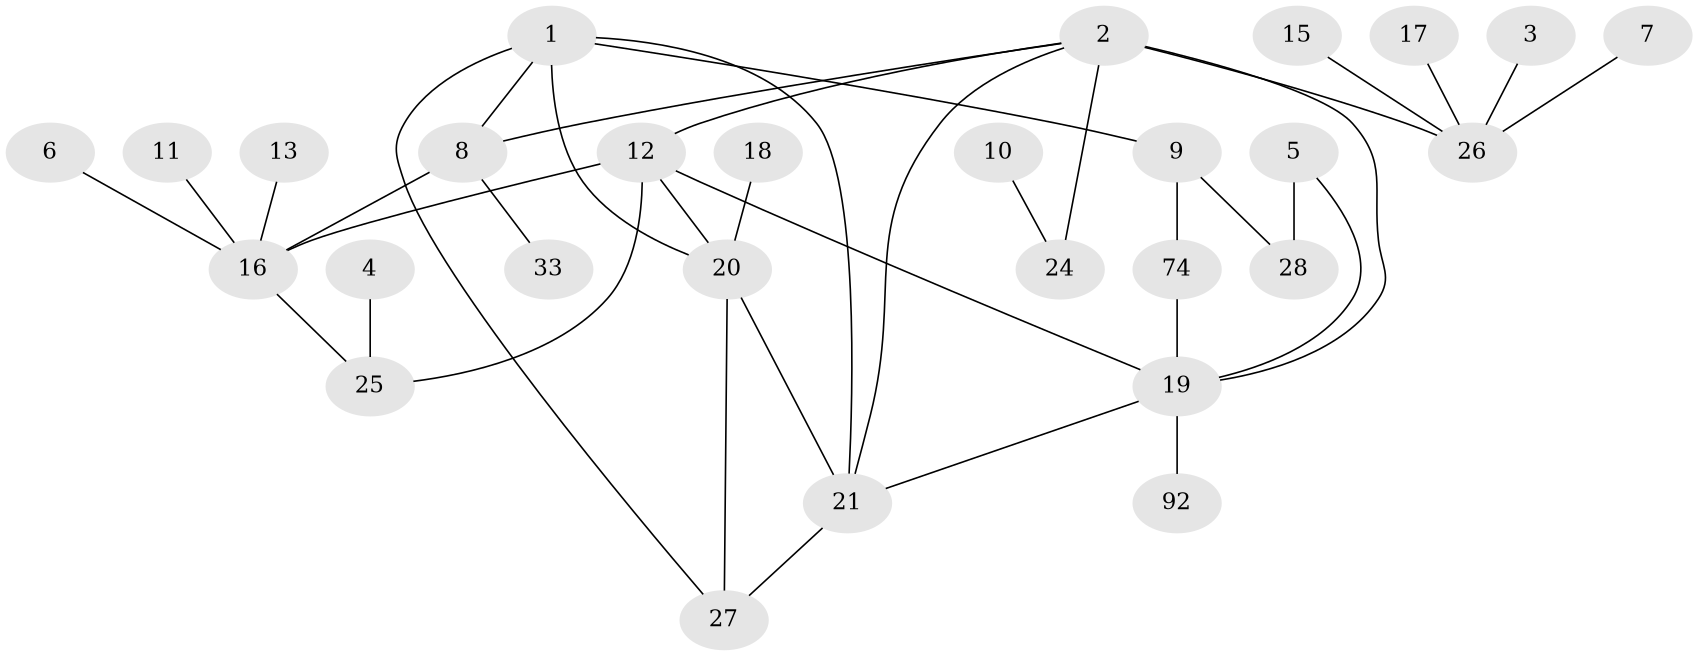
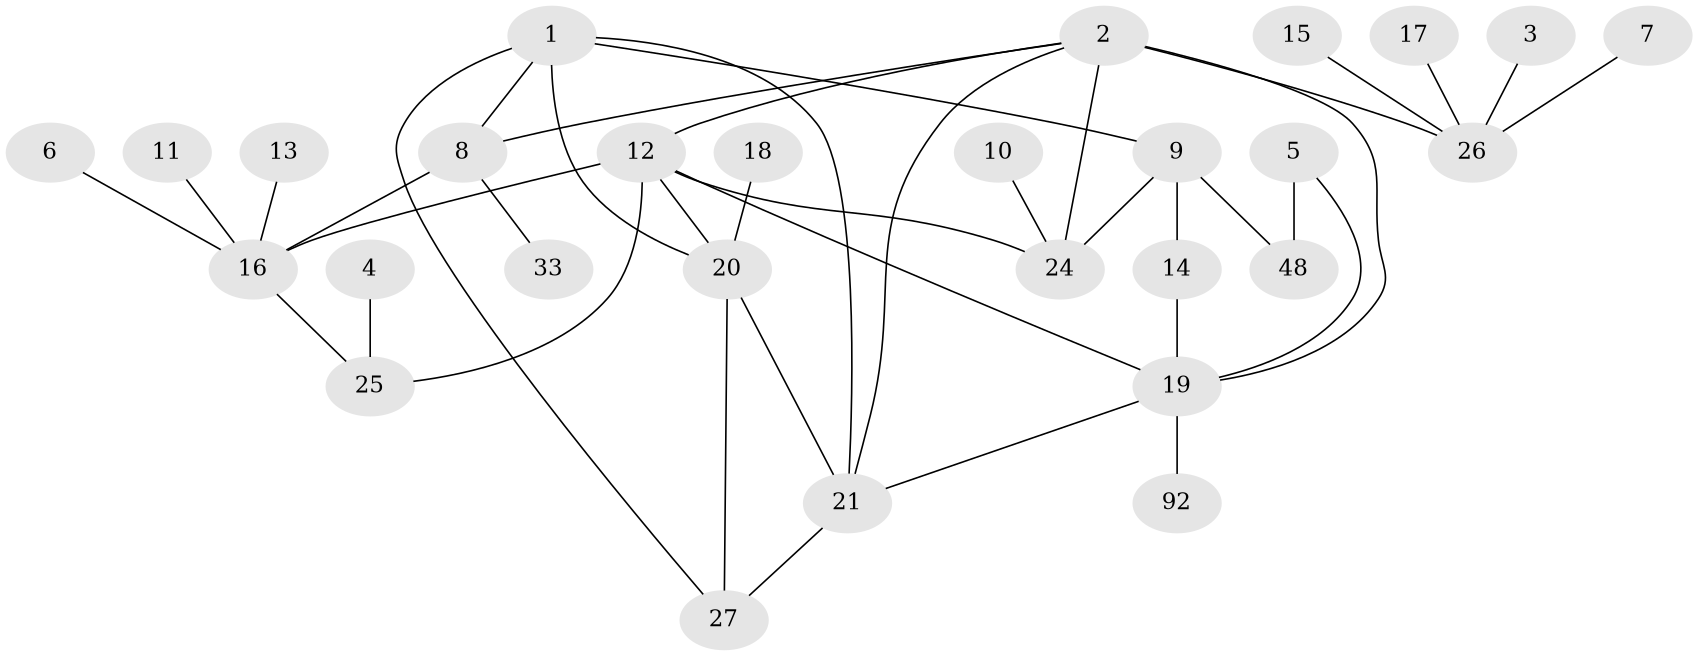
edge "9" -- "24": added
edge "12" -- "24": added
node "74": label "74" -> "14"
node "28": label "28" -> "48"
